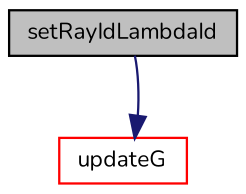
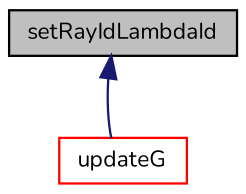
edge "setRayIdLambdaId" -> "updateG": reversed
